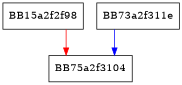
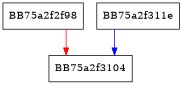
node "BB15a2f2f98": label "BB15a2f2f98" -> "BB75a2f2f98"
node "BB73a2f311e": label "BB73a2f311e" -> "BB75a2f311e"
